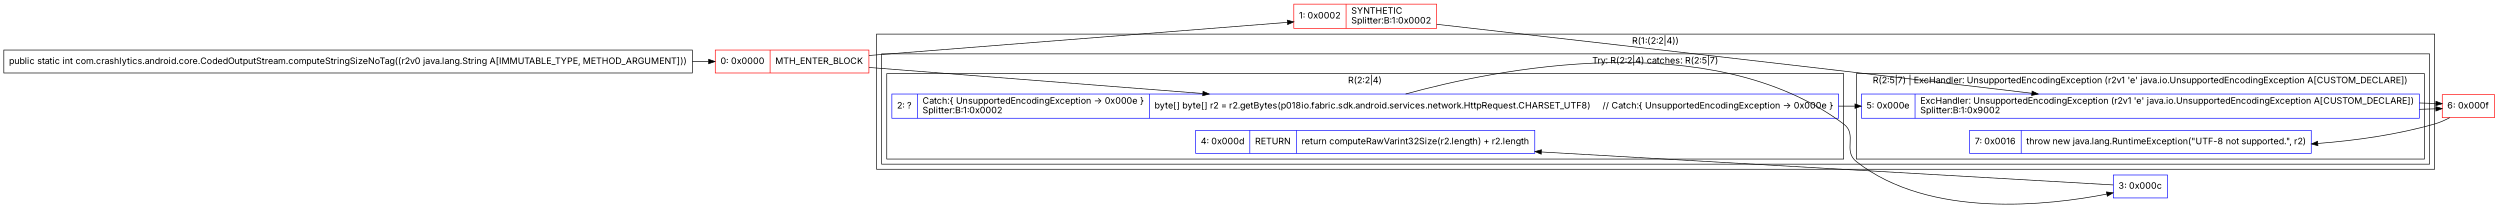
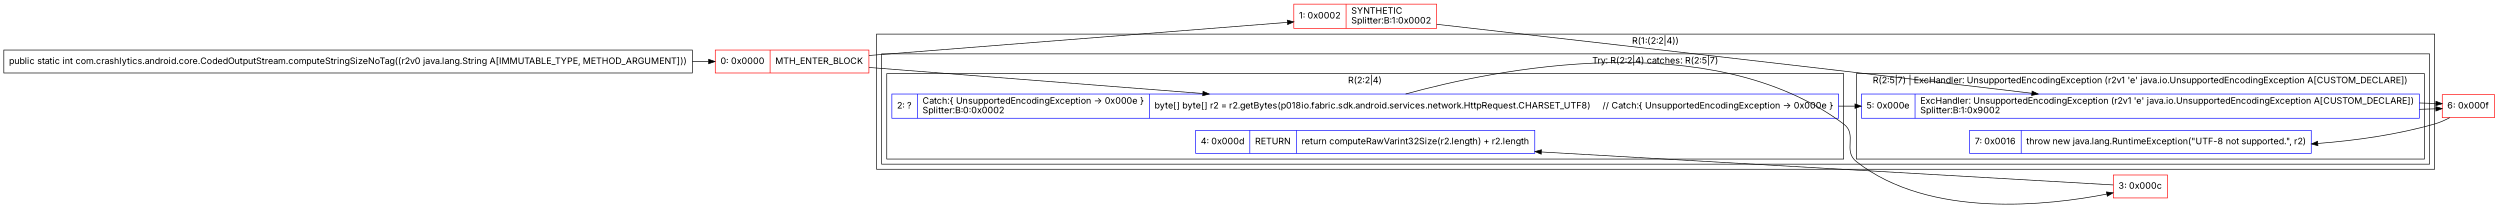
node "2: ?": text "Splitter:B:1:0x0002" -> "Splitter:B:0:0x0002"
node "3: 0x000c": color blue -> red
